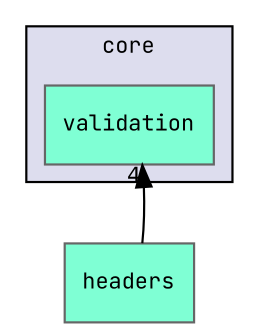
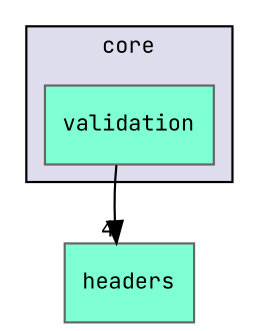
edge "headers" -> "validation": reversed
